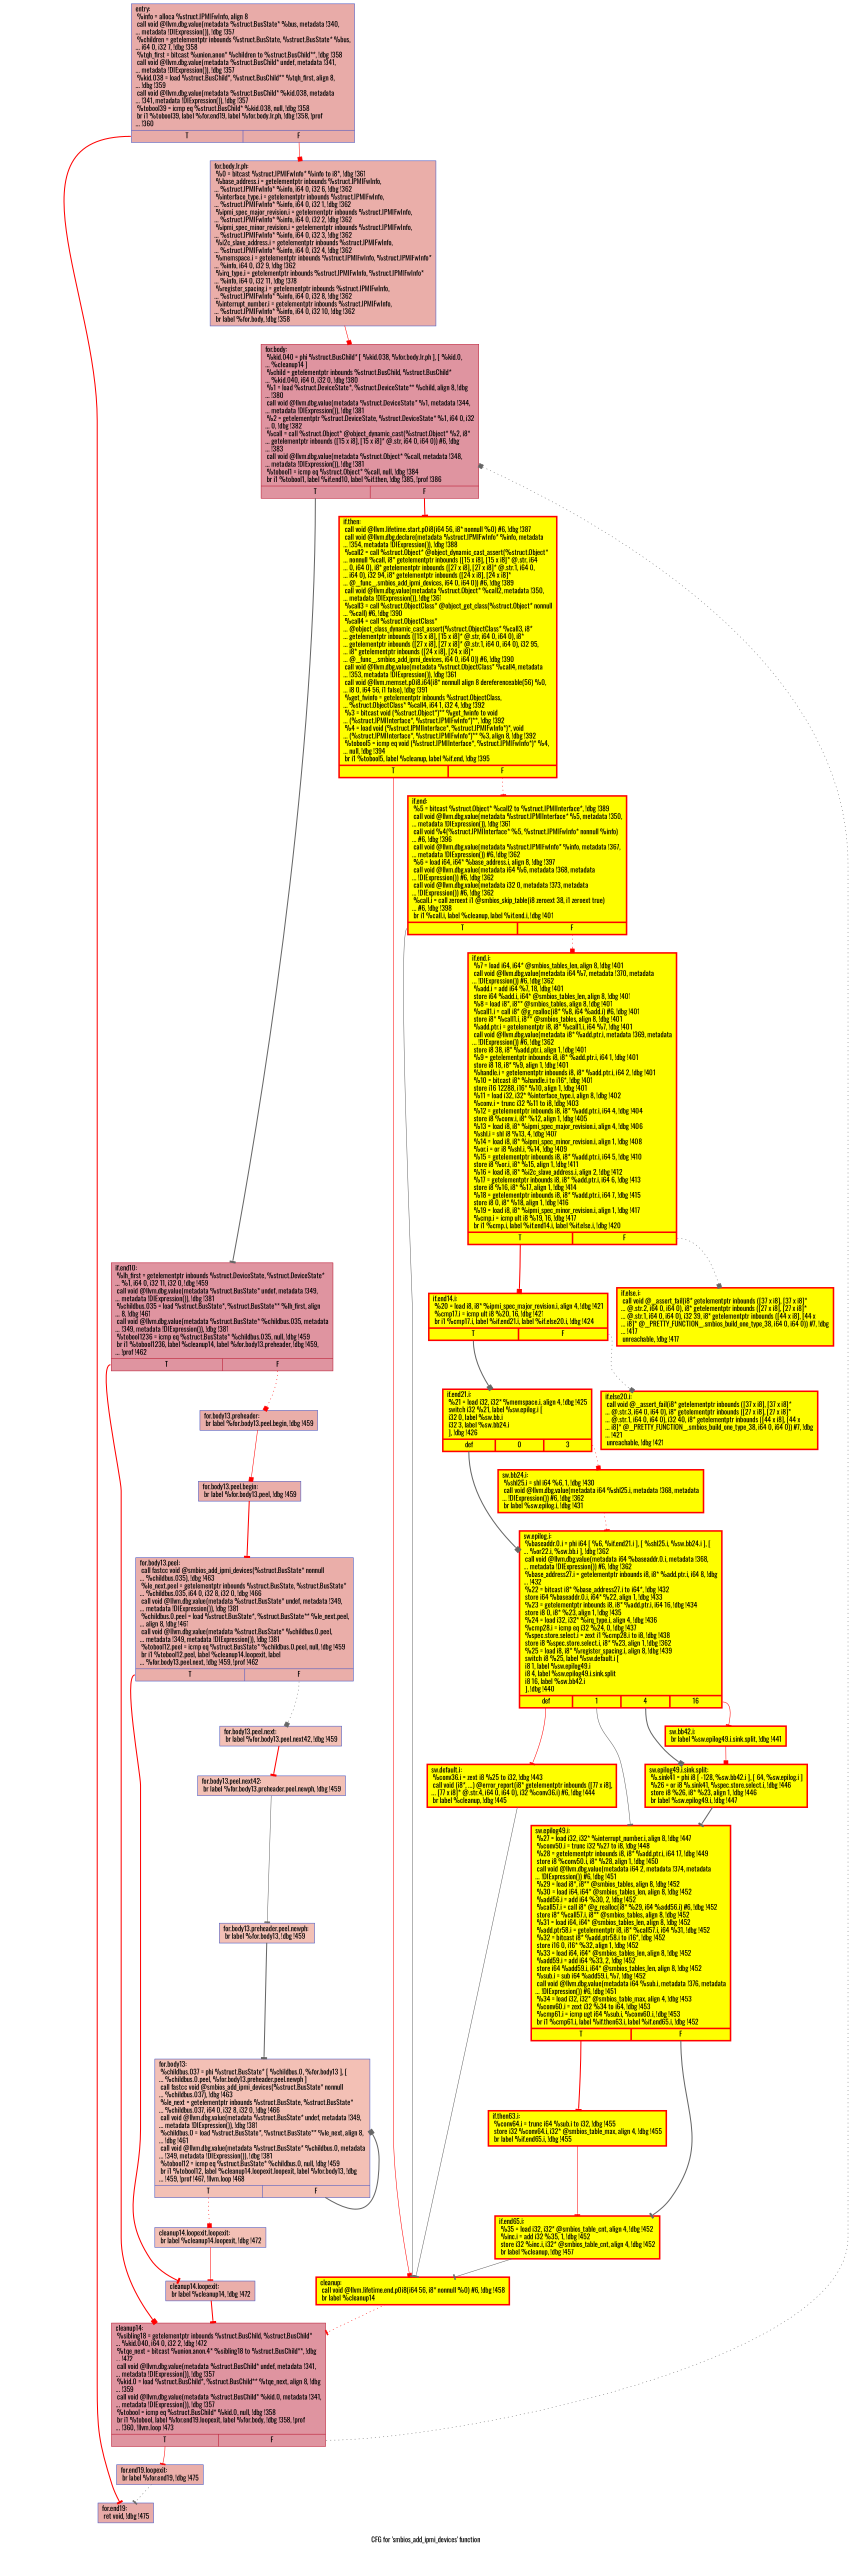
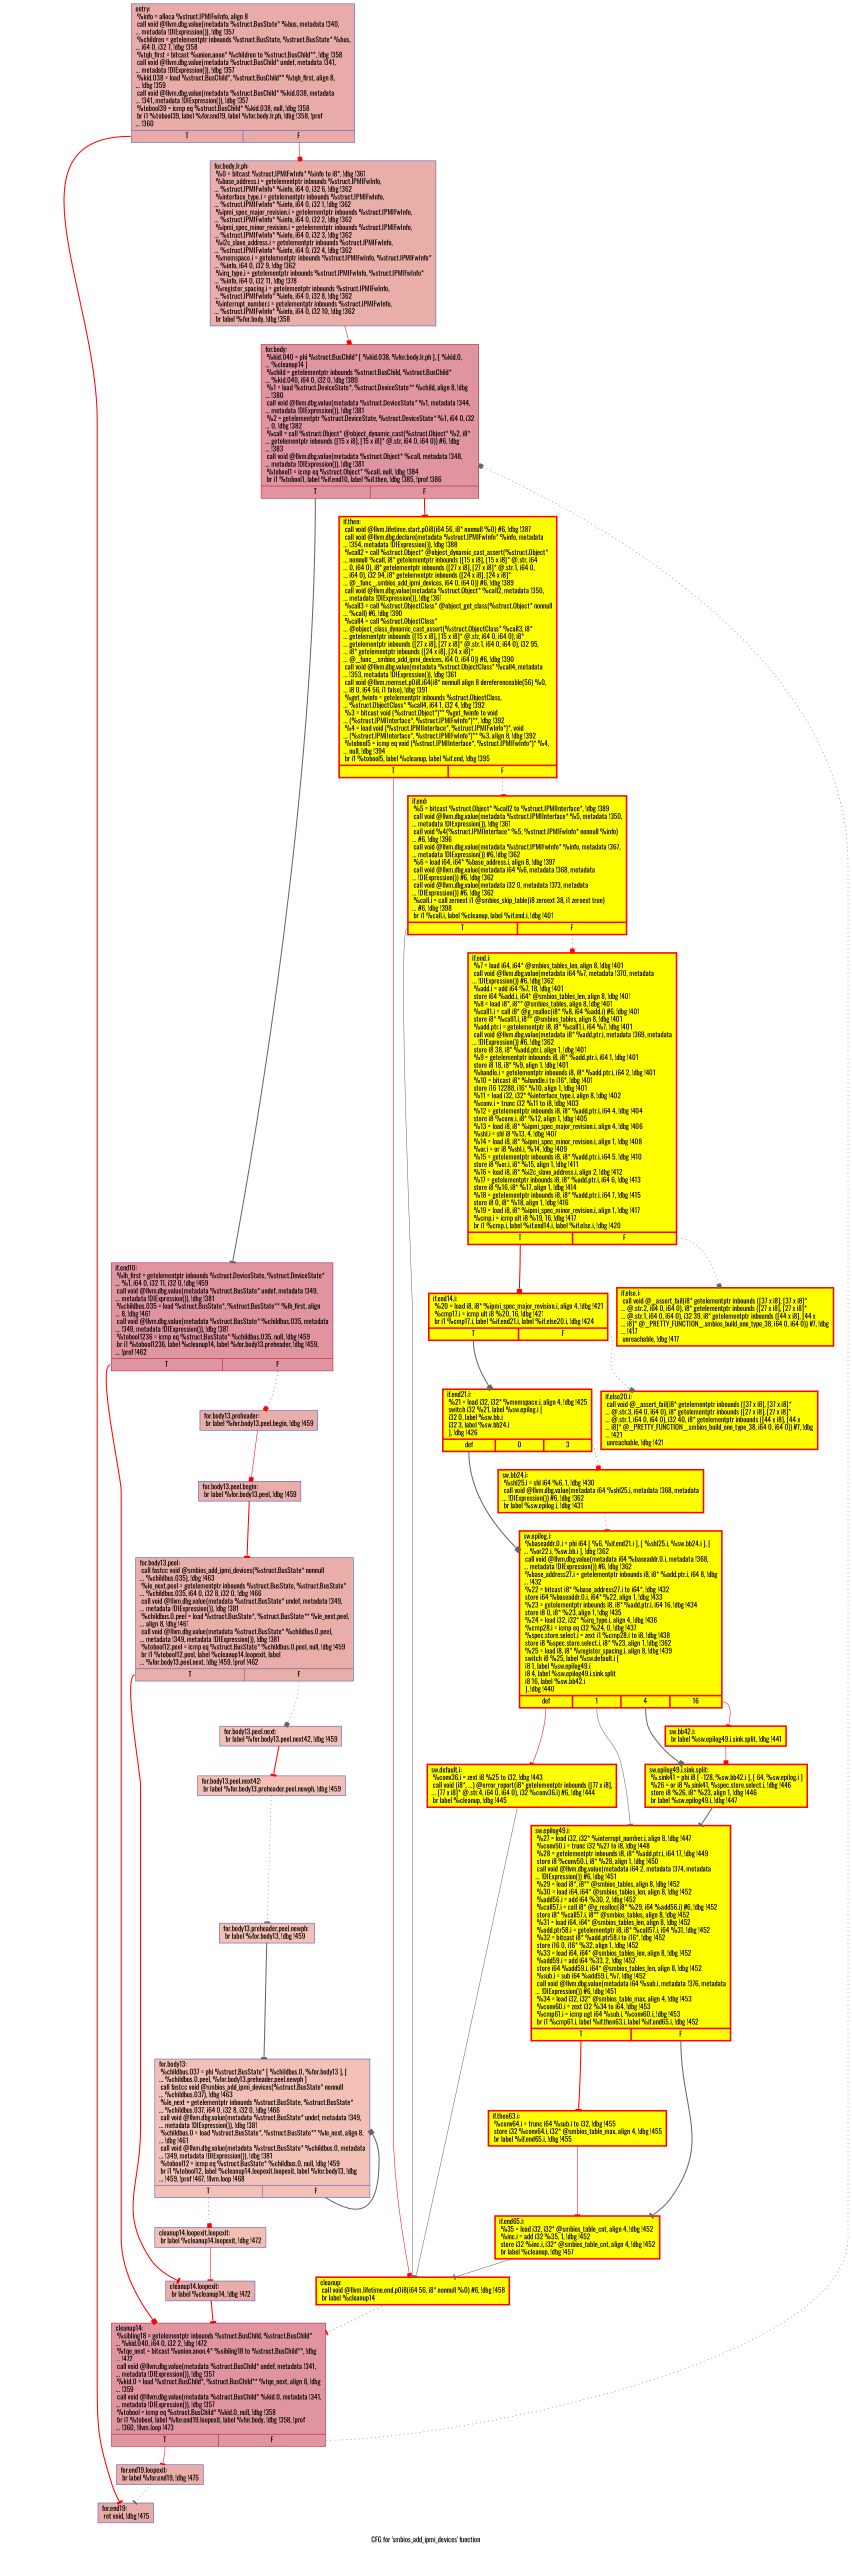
edge "for.body13.peel.next42:" -> "for.body13.preheader.peel.newph:": style solid -> dotted
